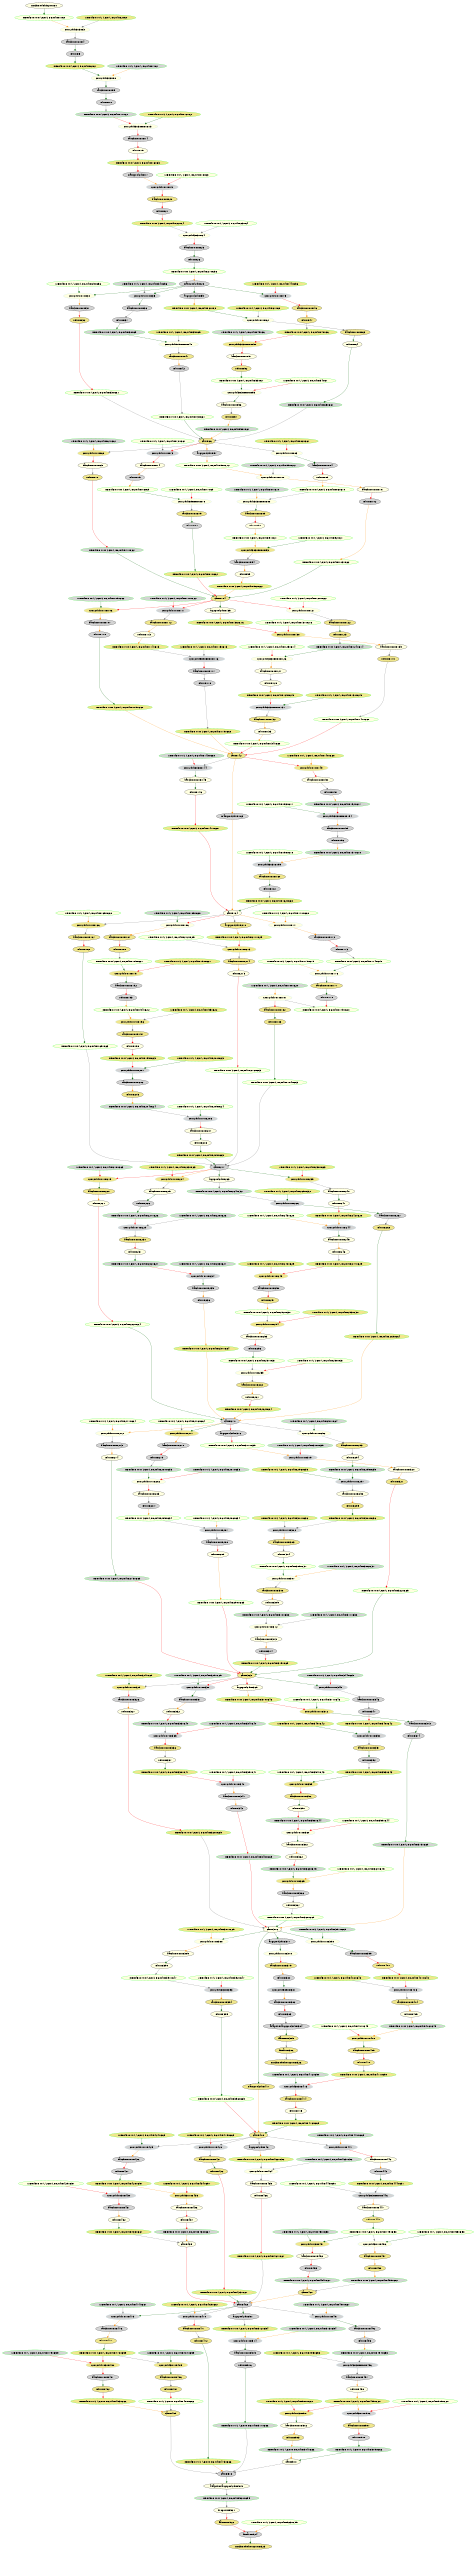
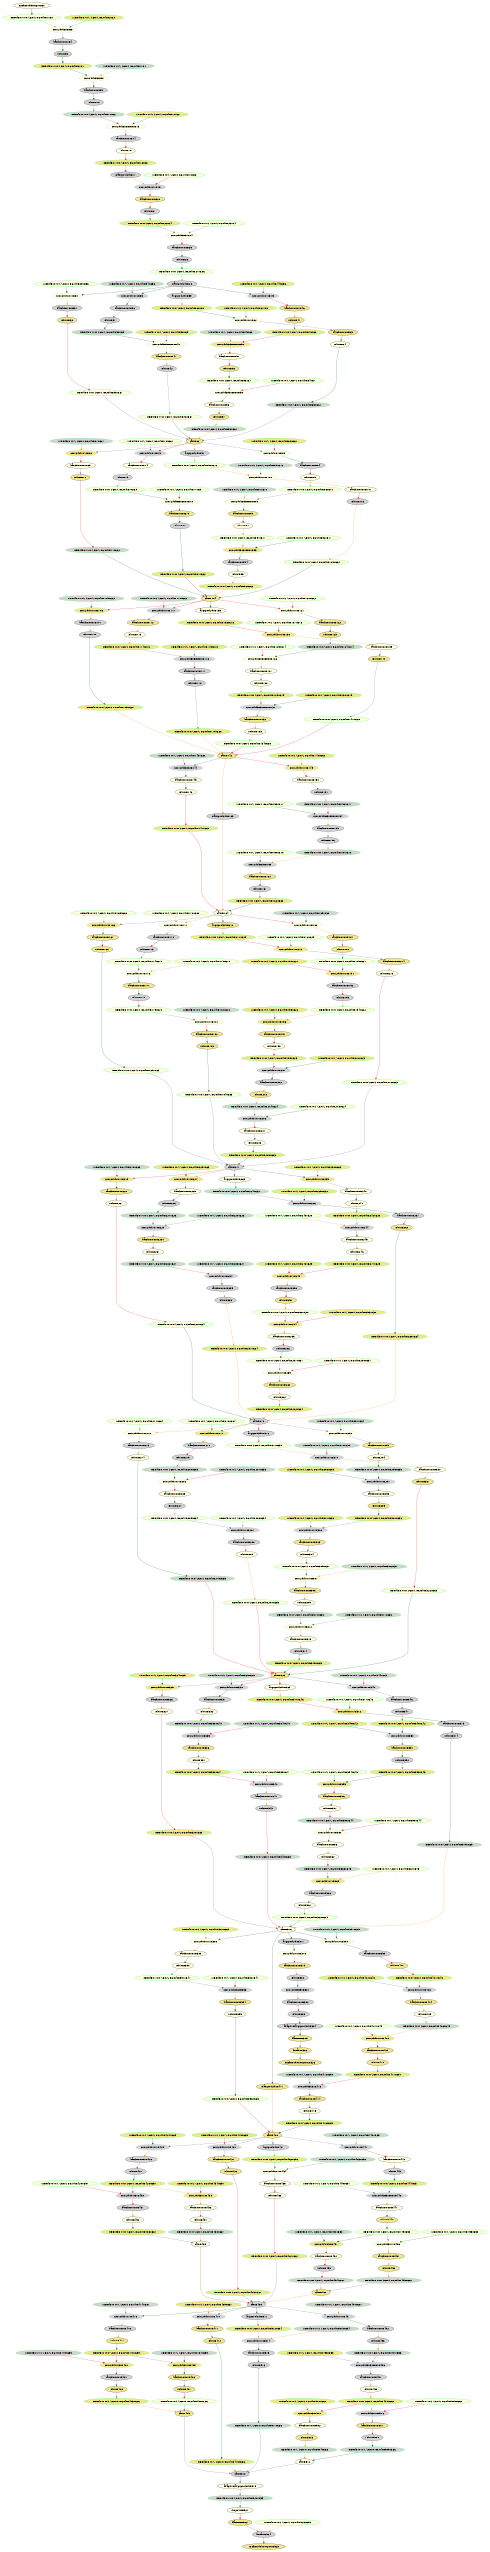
edge "conv2d_k7x1_#181" -> "AFQ_[B:8 M:A SGN:S PC:N]_#179_G20": reversed
